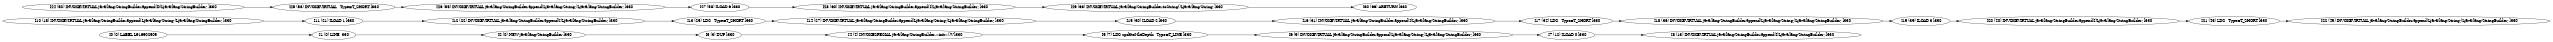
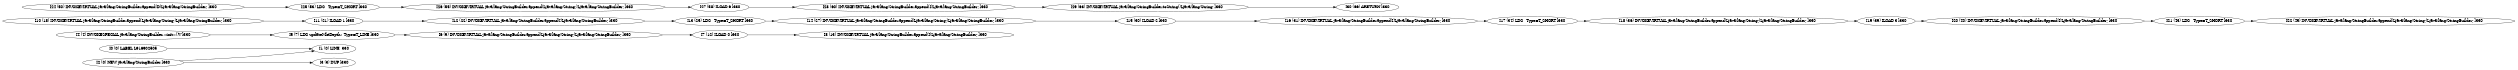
node "I25 (53) INVOKEVIRTUAL   Type=T_SHORT l330": label "I25 (53) INVOKEVIRTUAL   Type=T_SHORT l330" -> "I25 (53) LDC   Type=T_SHORT l330"
edge "I1 (0) LINE  330" -> "I2 (0) NEW java/lang/StringBuilder l330": reversed
edge "I3 (3) DUP l330" -> "I4 (4) INVOKESPECIAL java/lang/StringBuilder.<init>()V l330": removed
